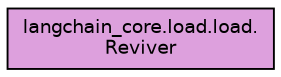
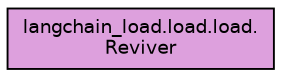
node "langchain_core.load.load. Reviver": label "langchain_core.load.load. Reviver" -> "langchain_load.load.load. Reviver"
